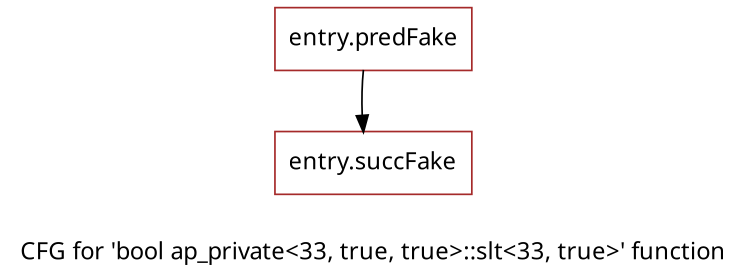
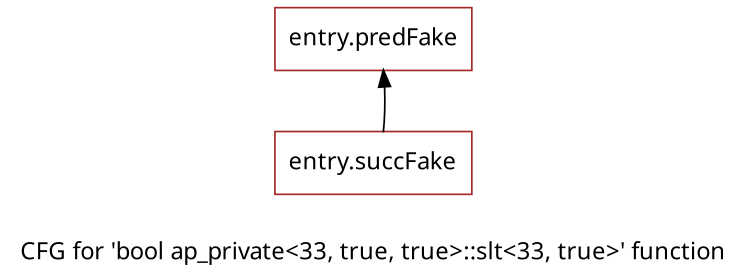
edge "entry.predFake" -> "entry.succFake": reversed
